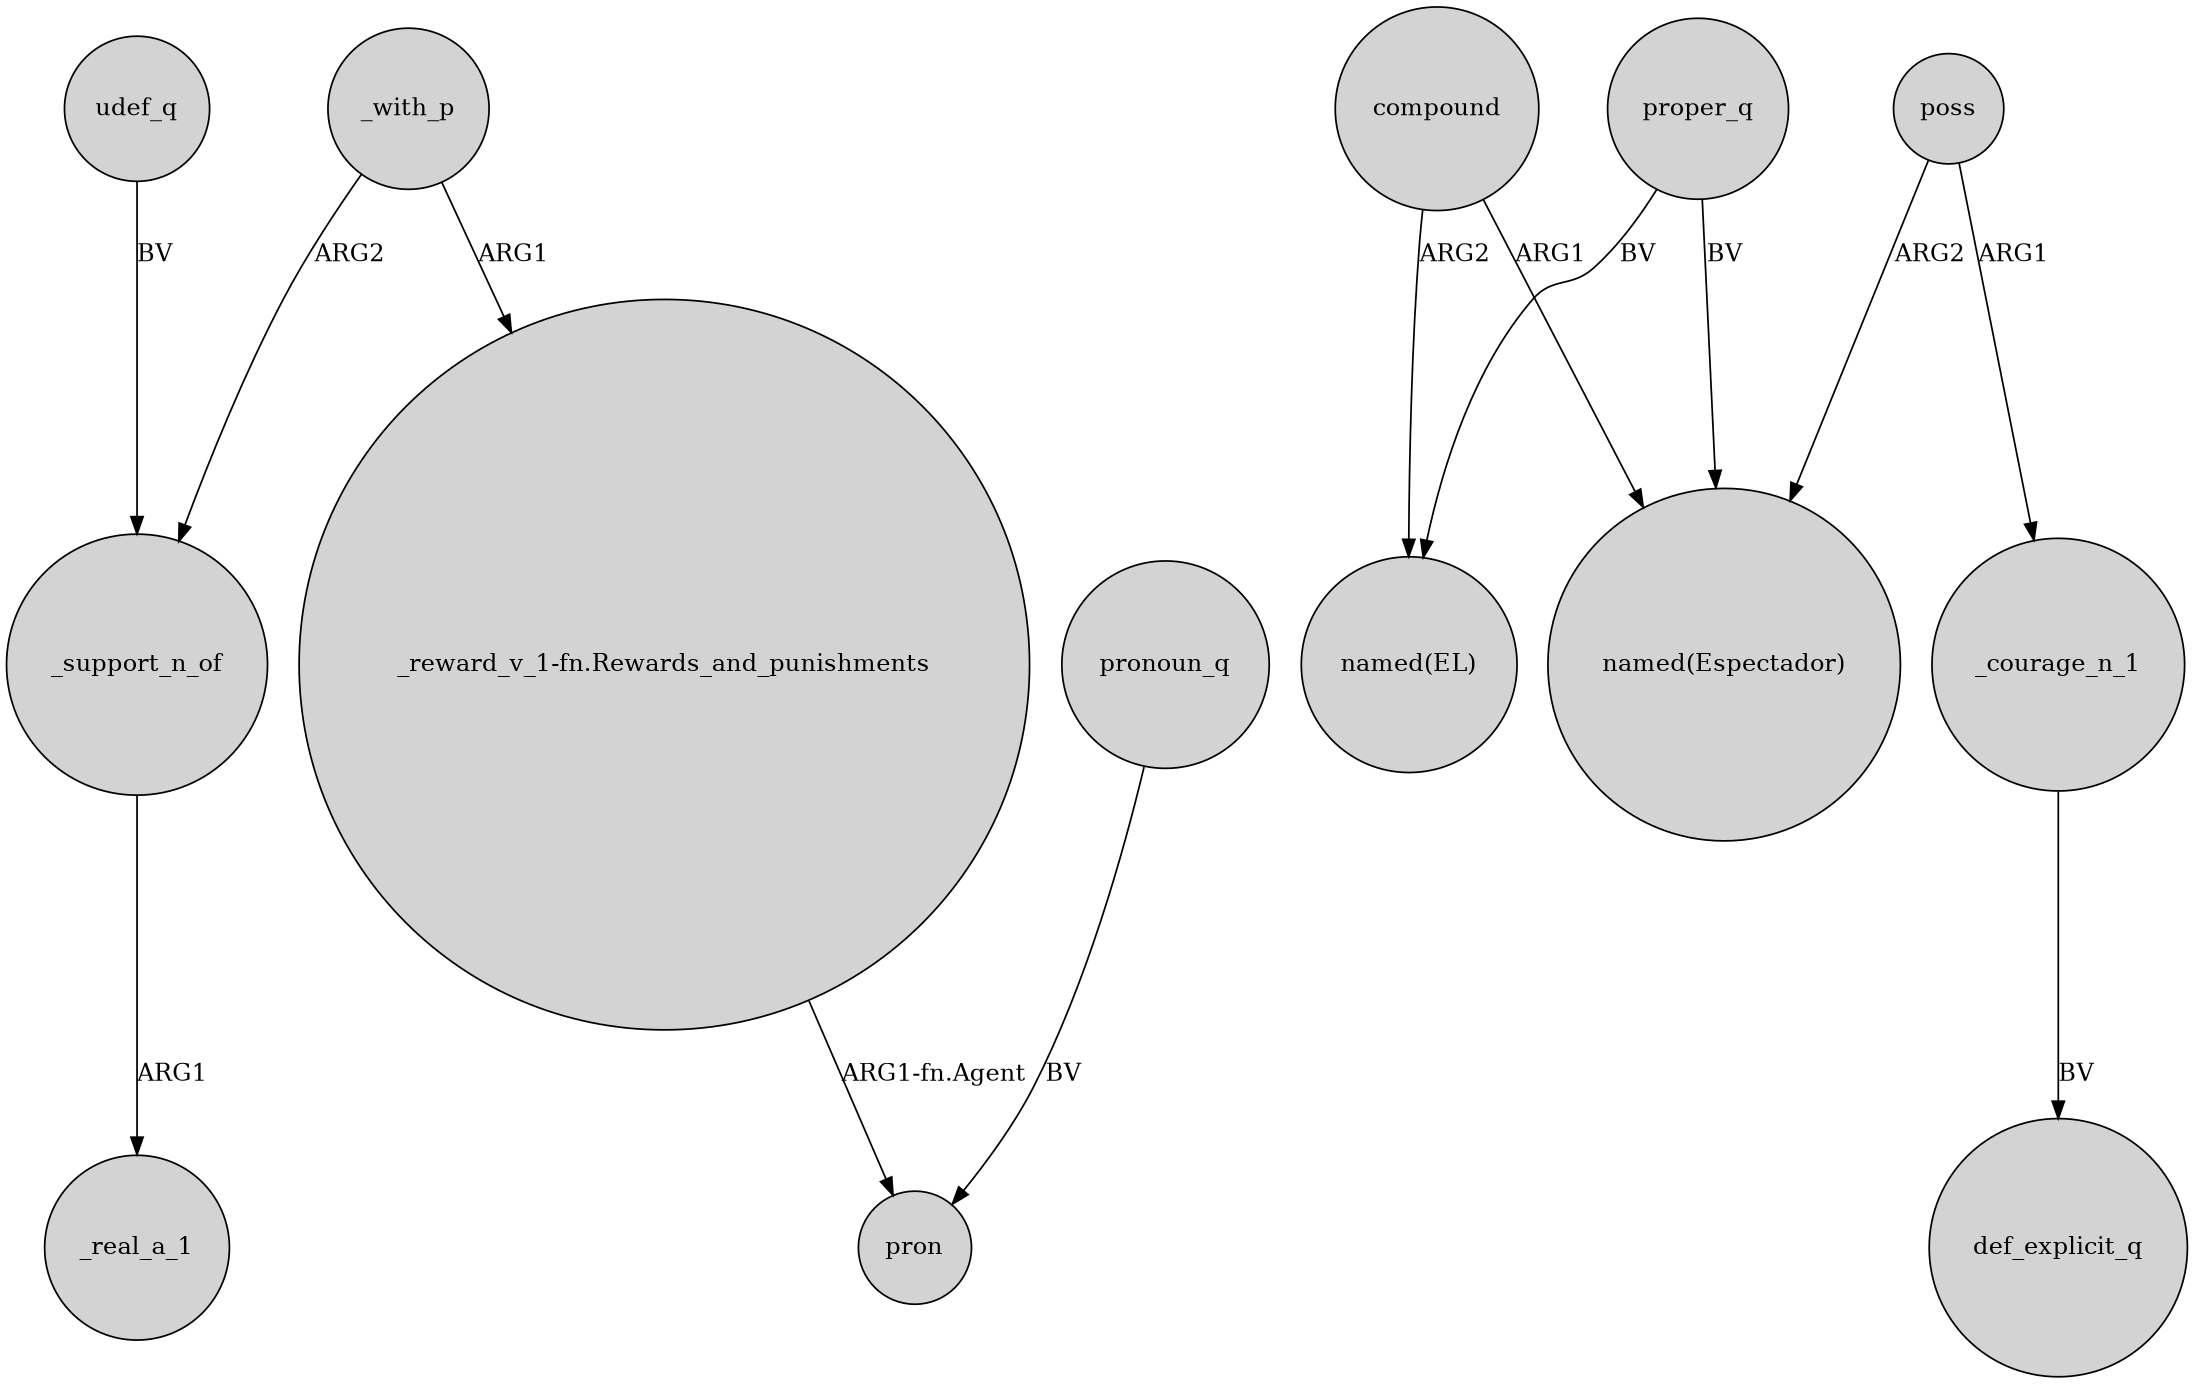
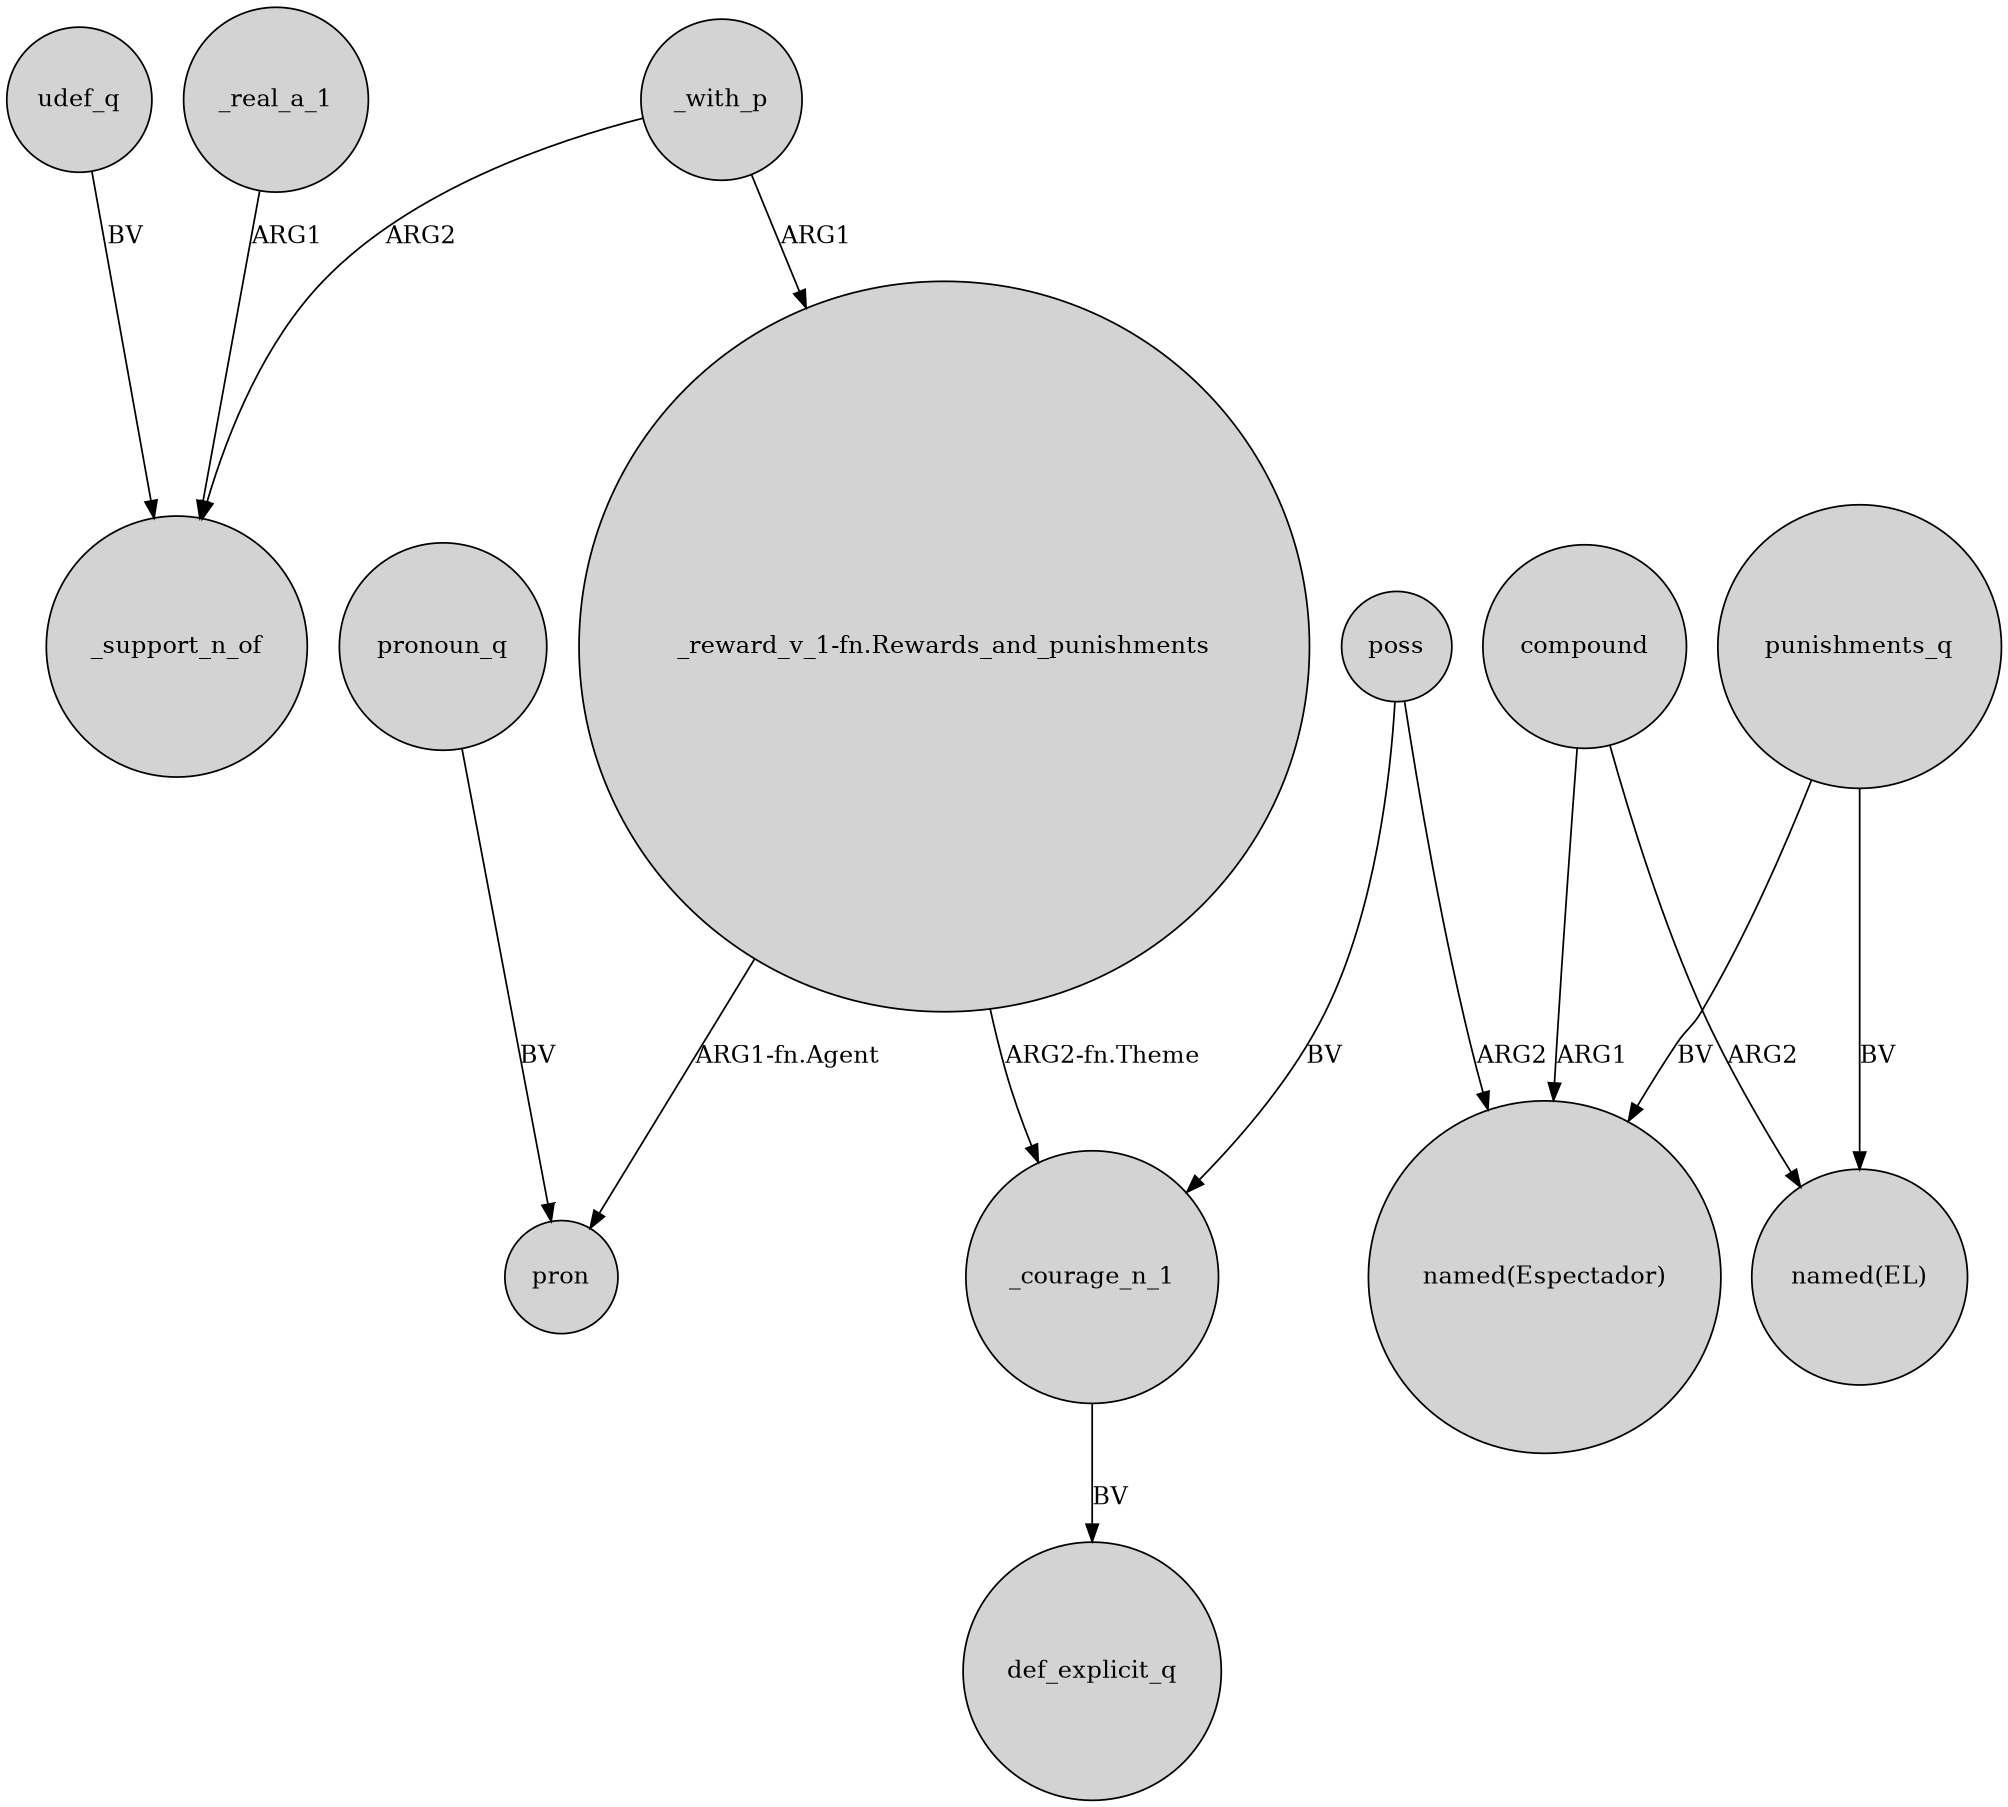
node "proper_q": label "proper_q" -> "punishments_q"
edge "poss" -> "_courage_n_1": label "ARG1" -> "BV"
edge "_support_n_of" -> "_real_a_1": reversed
edge "_reward_v_1-fn.Rewards_and_punishments" -> "_courage_n_1": added, label "ARG2-fn.Theme"
